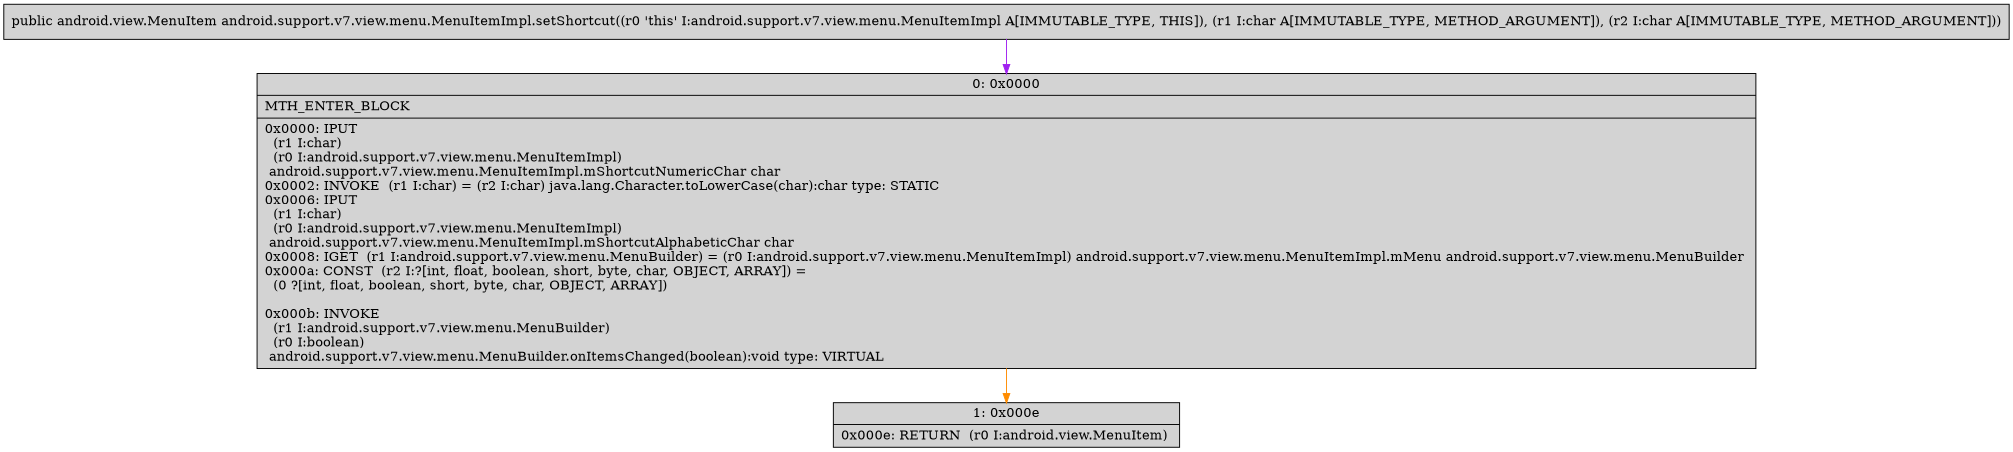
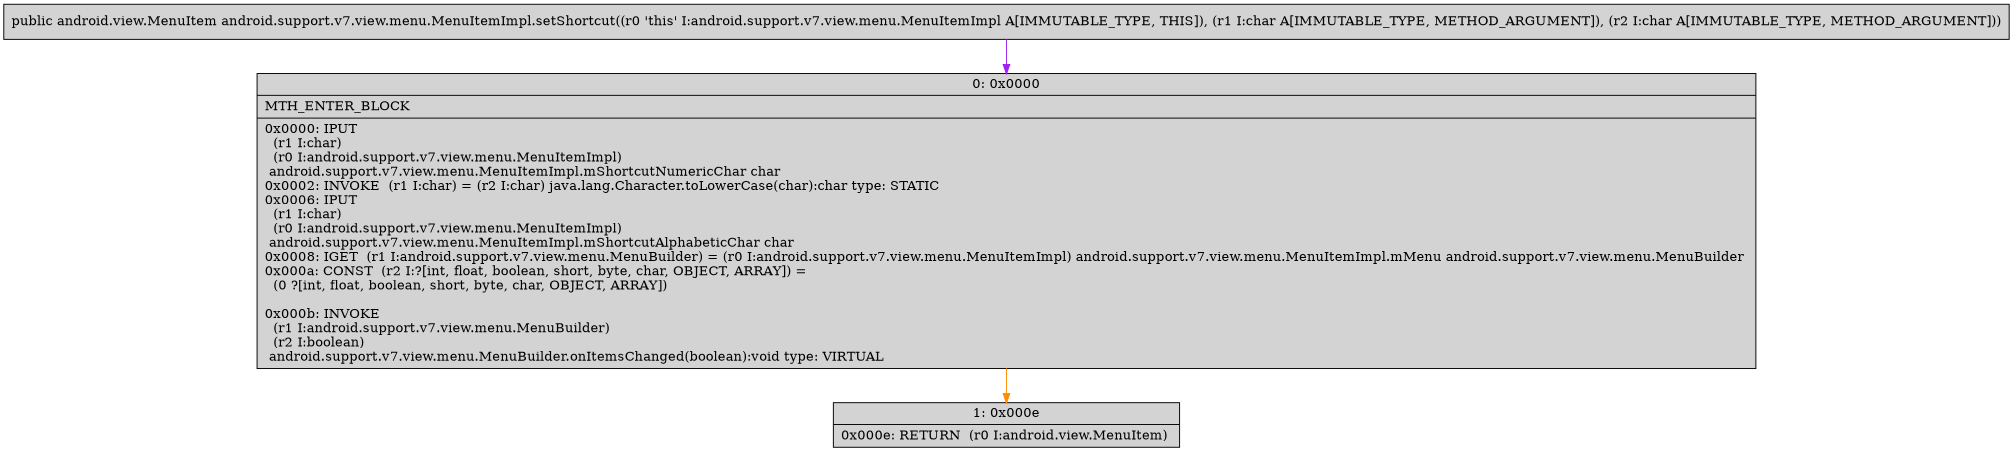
node "0: 0x0000": text "(r0 I:boolean)" -> "(r2 I:boolean)"
